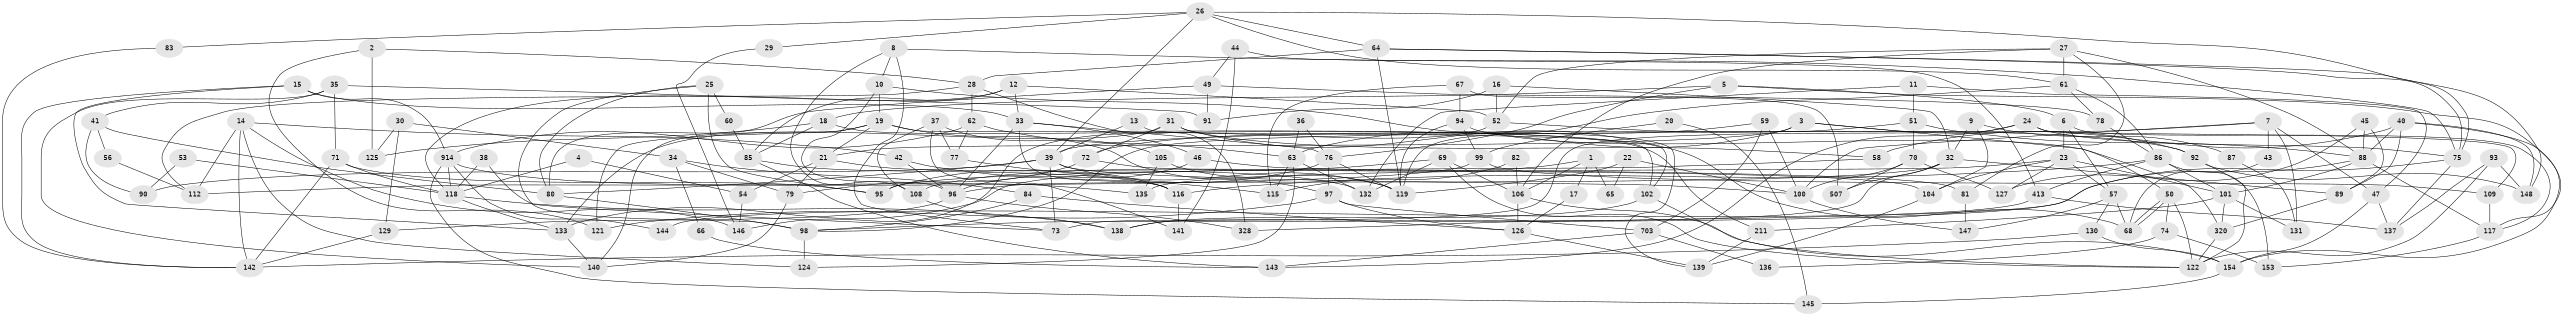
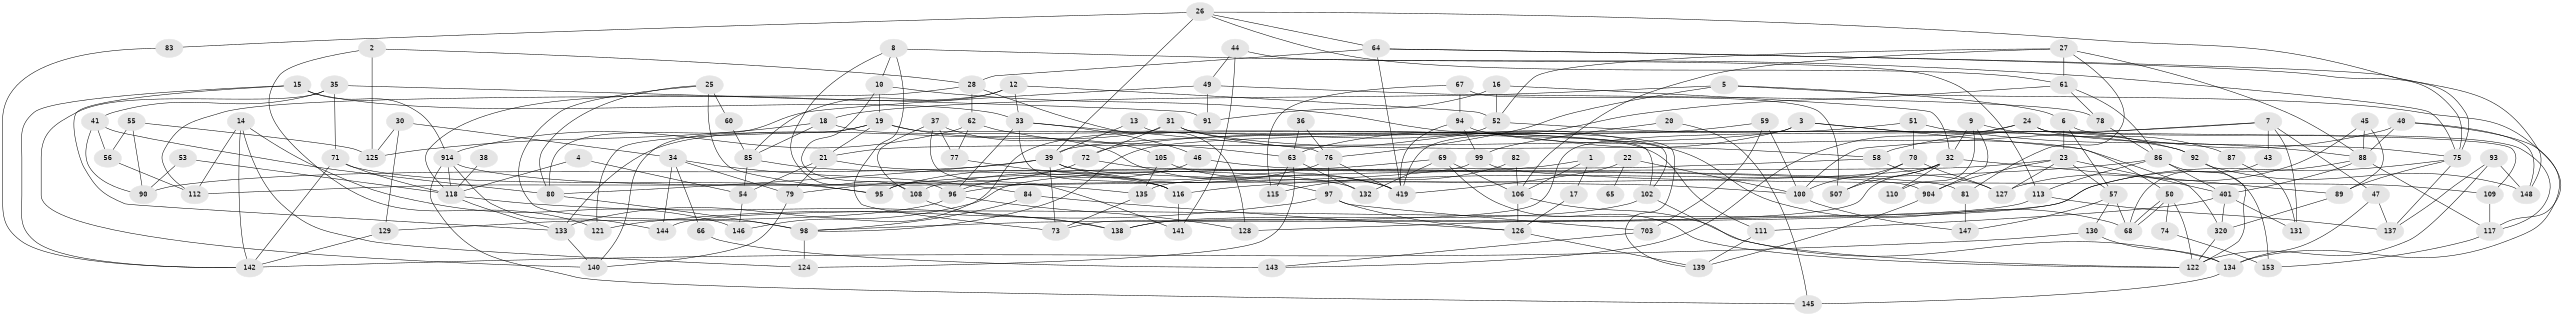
node "29": removed
node "11": removed
node "55": added
node "42": removed
edge "40" -- "89": now "75" -- "89"
edge "1" -- "65": removed
edge "58" -- "127": added
edge "34" -- "144": added
node "119": label "119" -> "419"
node "110": added
node "104": label "104" -> "904"
node "413": label "413" -> "113"
node "101": label "101" -> "401"
edge "38" -- "73": now "135" -- "73"
node "328": label "328" -> "128"
node "211": label "211" -> "111"
edge "85" -- "143": now "85" -- "54"
node "136": removed
node "154": label "154" -> "134"
